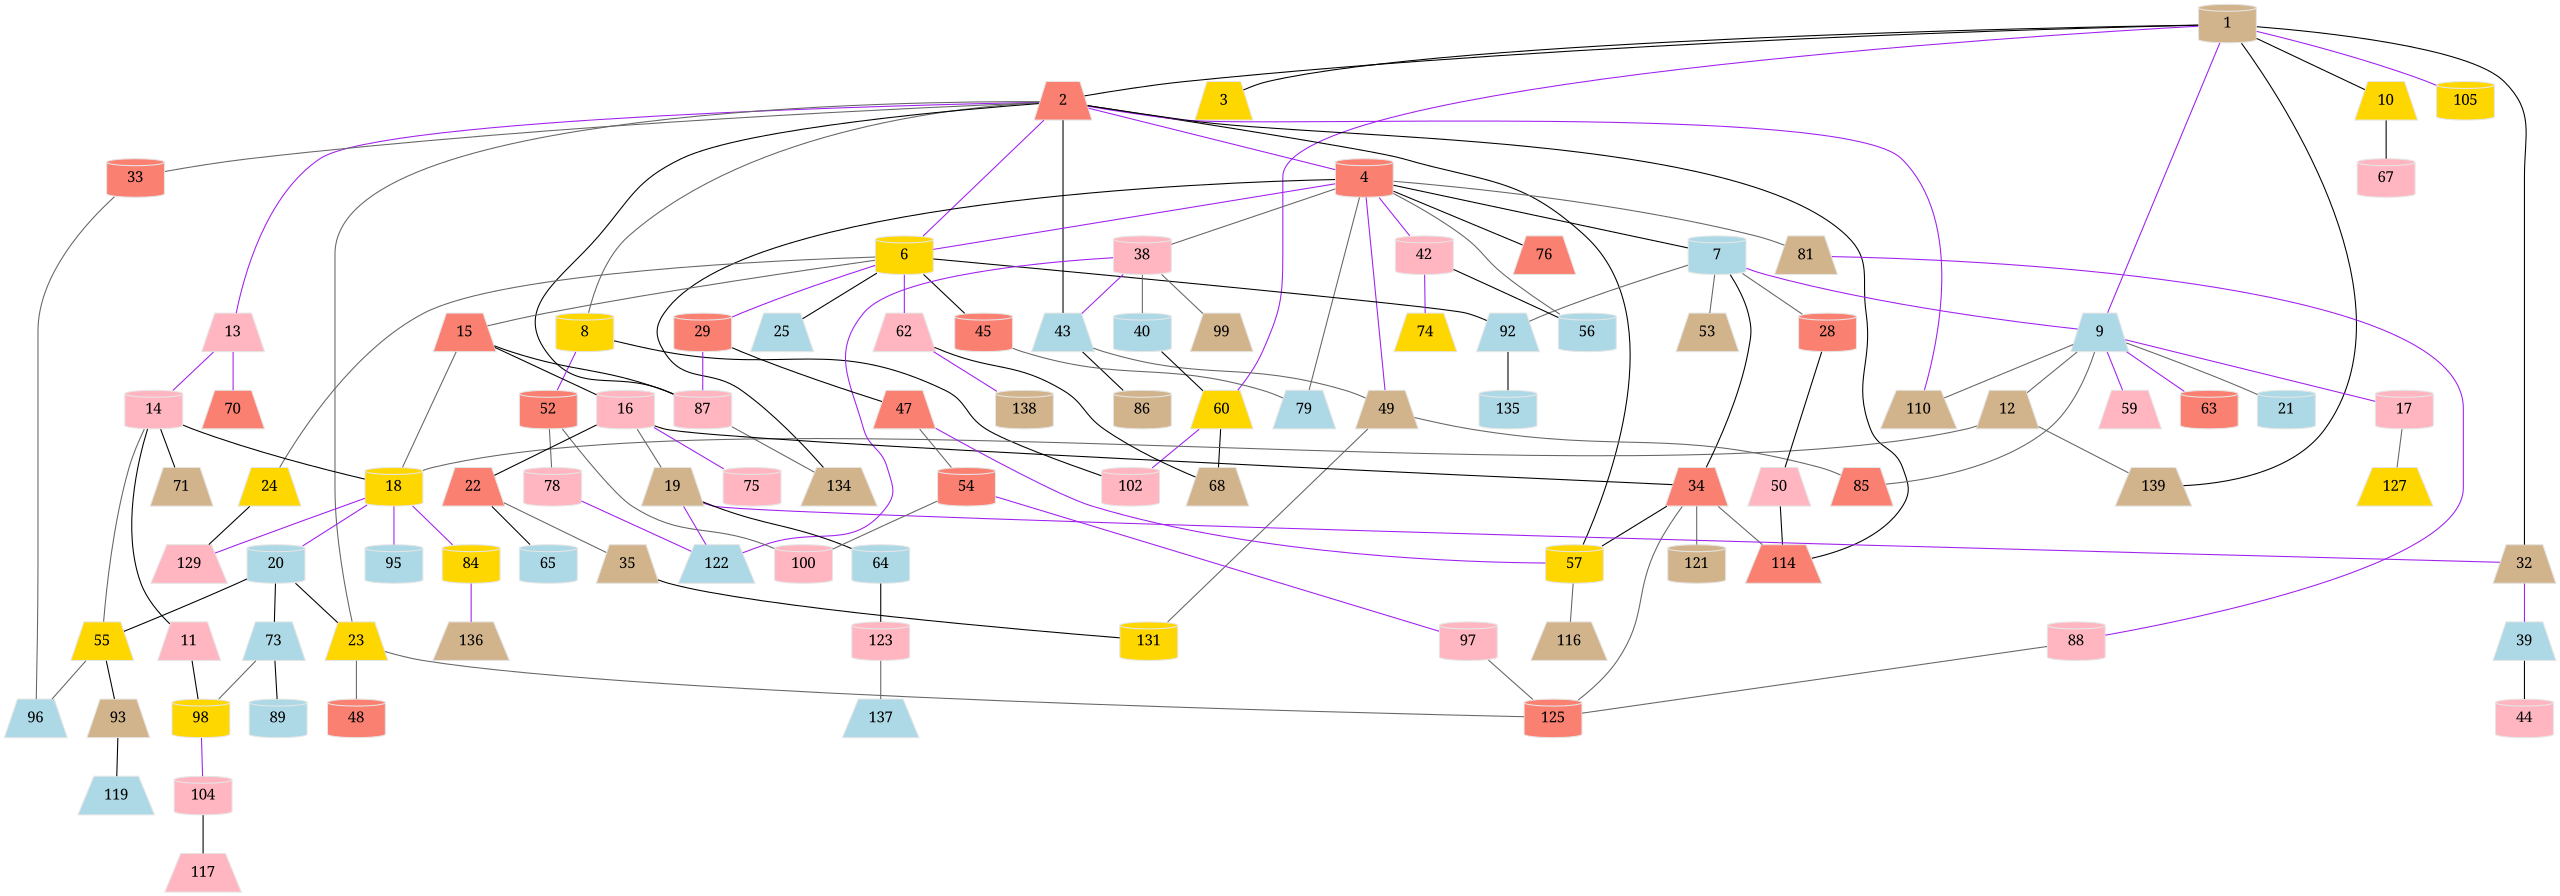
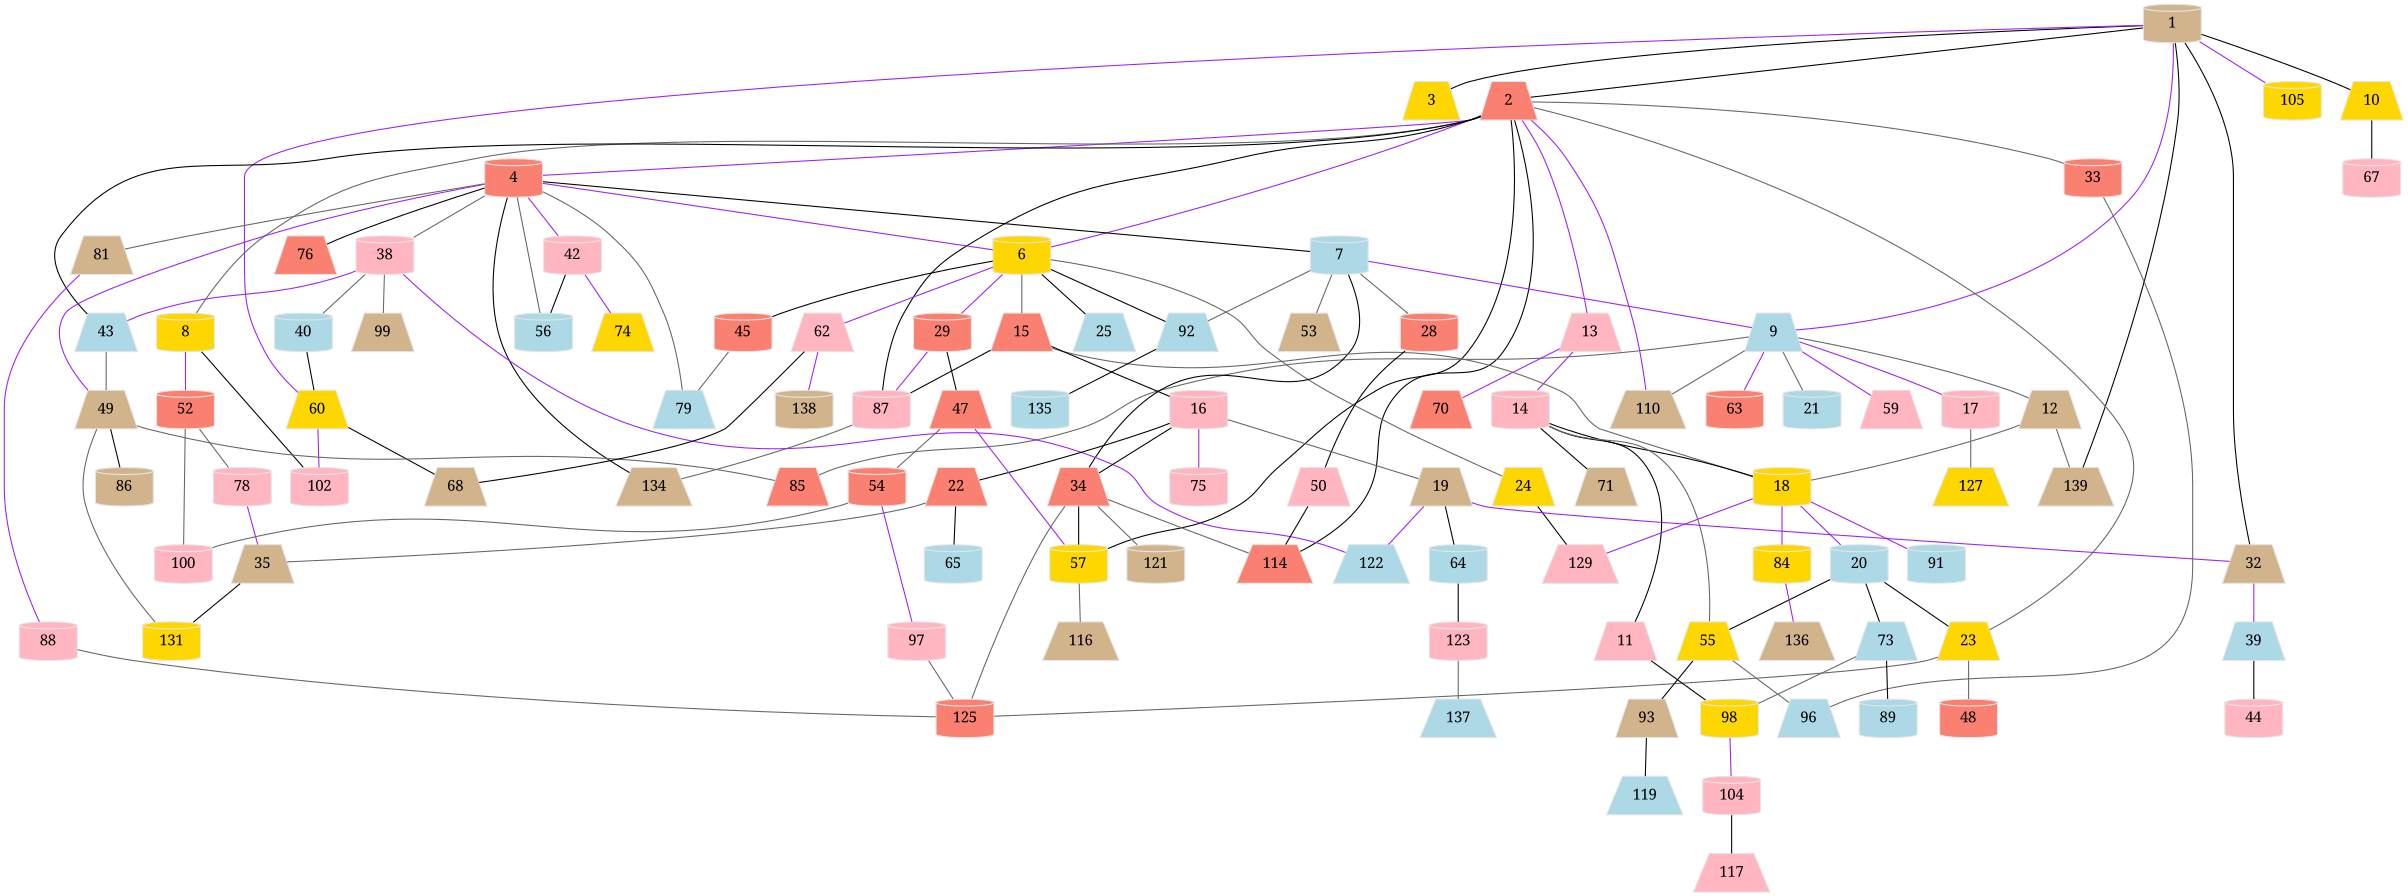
edge "43" -- "86": now "49" -- "86"
edge "78" -- "122": now "78" -- "35"
node "95": label "95" -> "91"
